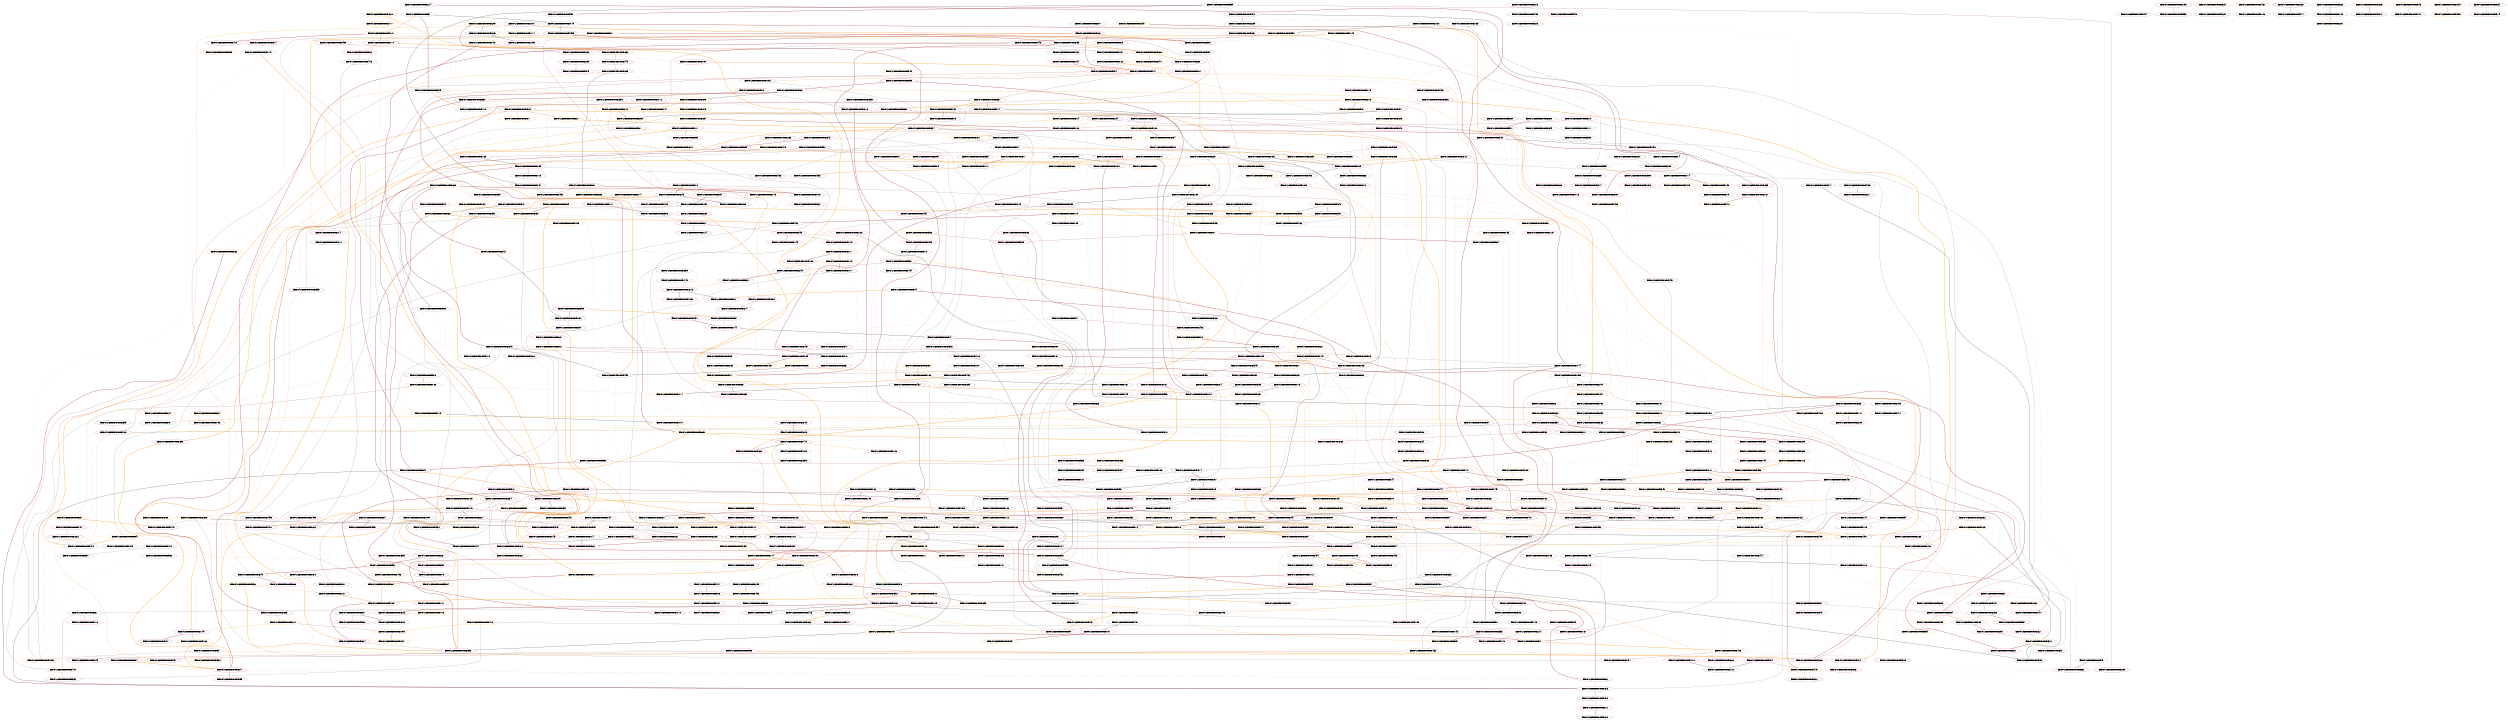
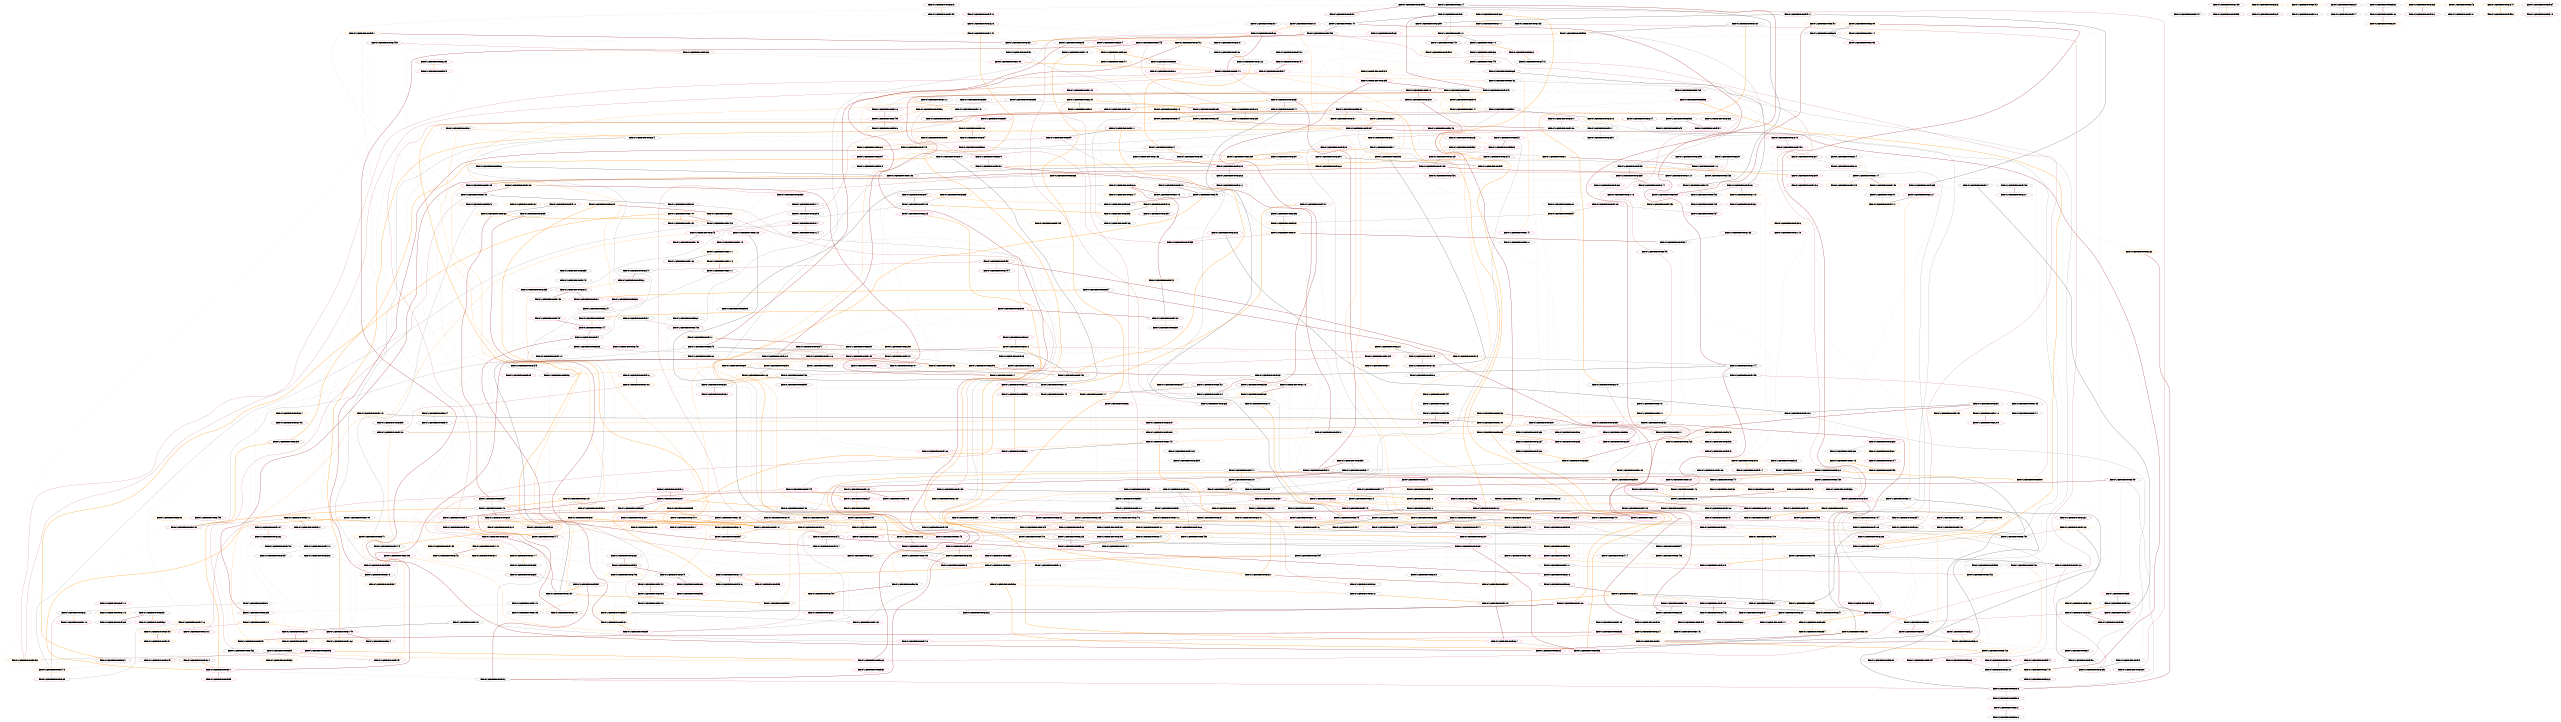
node "ERDOS_GRAPH_GRAPH_72": label "ERDOS_GRAPH_GRAPH_72" -> "ERDOS_GRAPH_NODE_72"
node "ERDOS_GRAPH_NODE_480": removed
